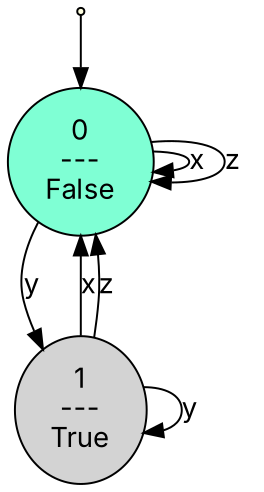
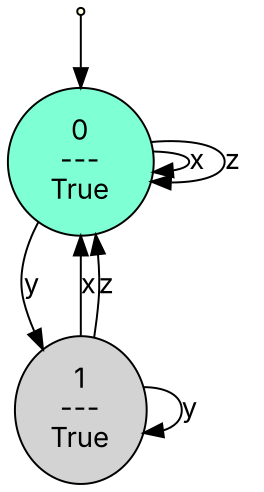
node "0 --- False": label "0 --- False" -> "0 --- True"
